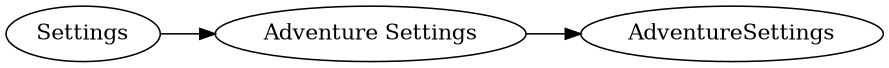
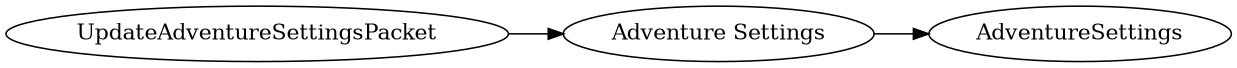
node "Settings": label "Settings" -> "UpdateAdventureSettingsPacket"
